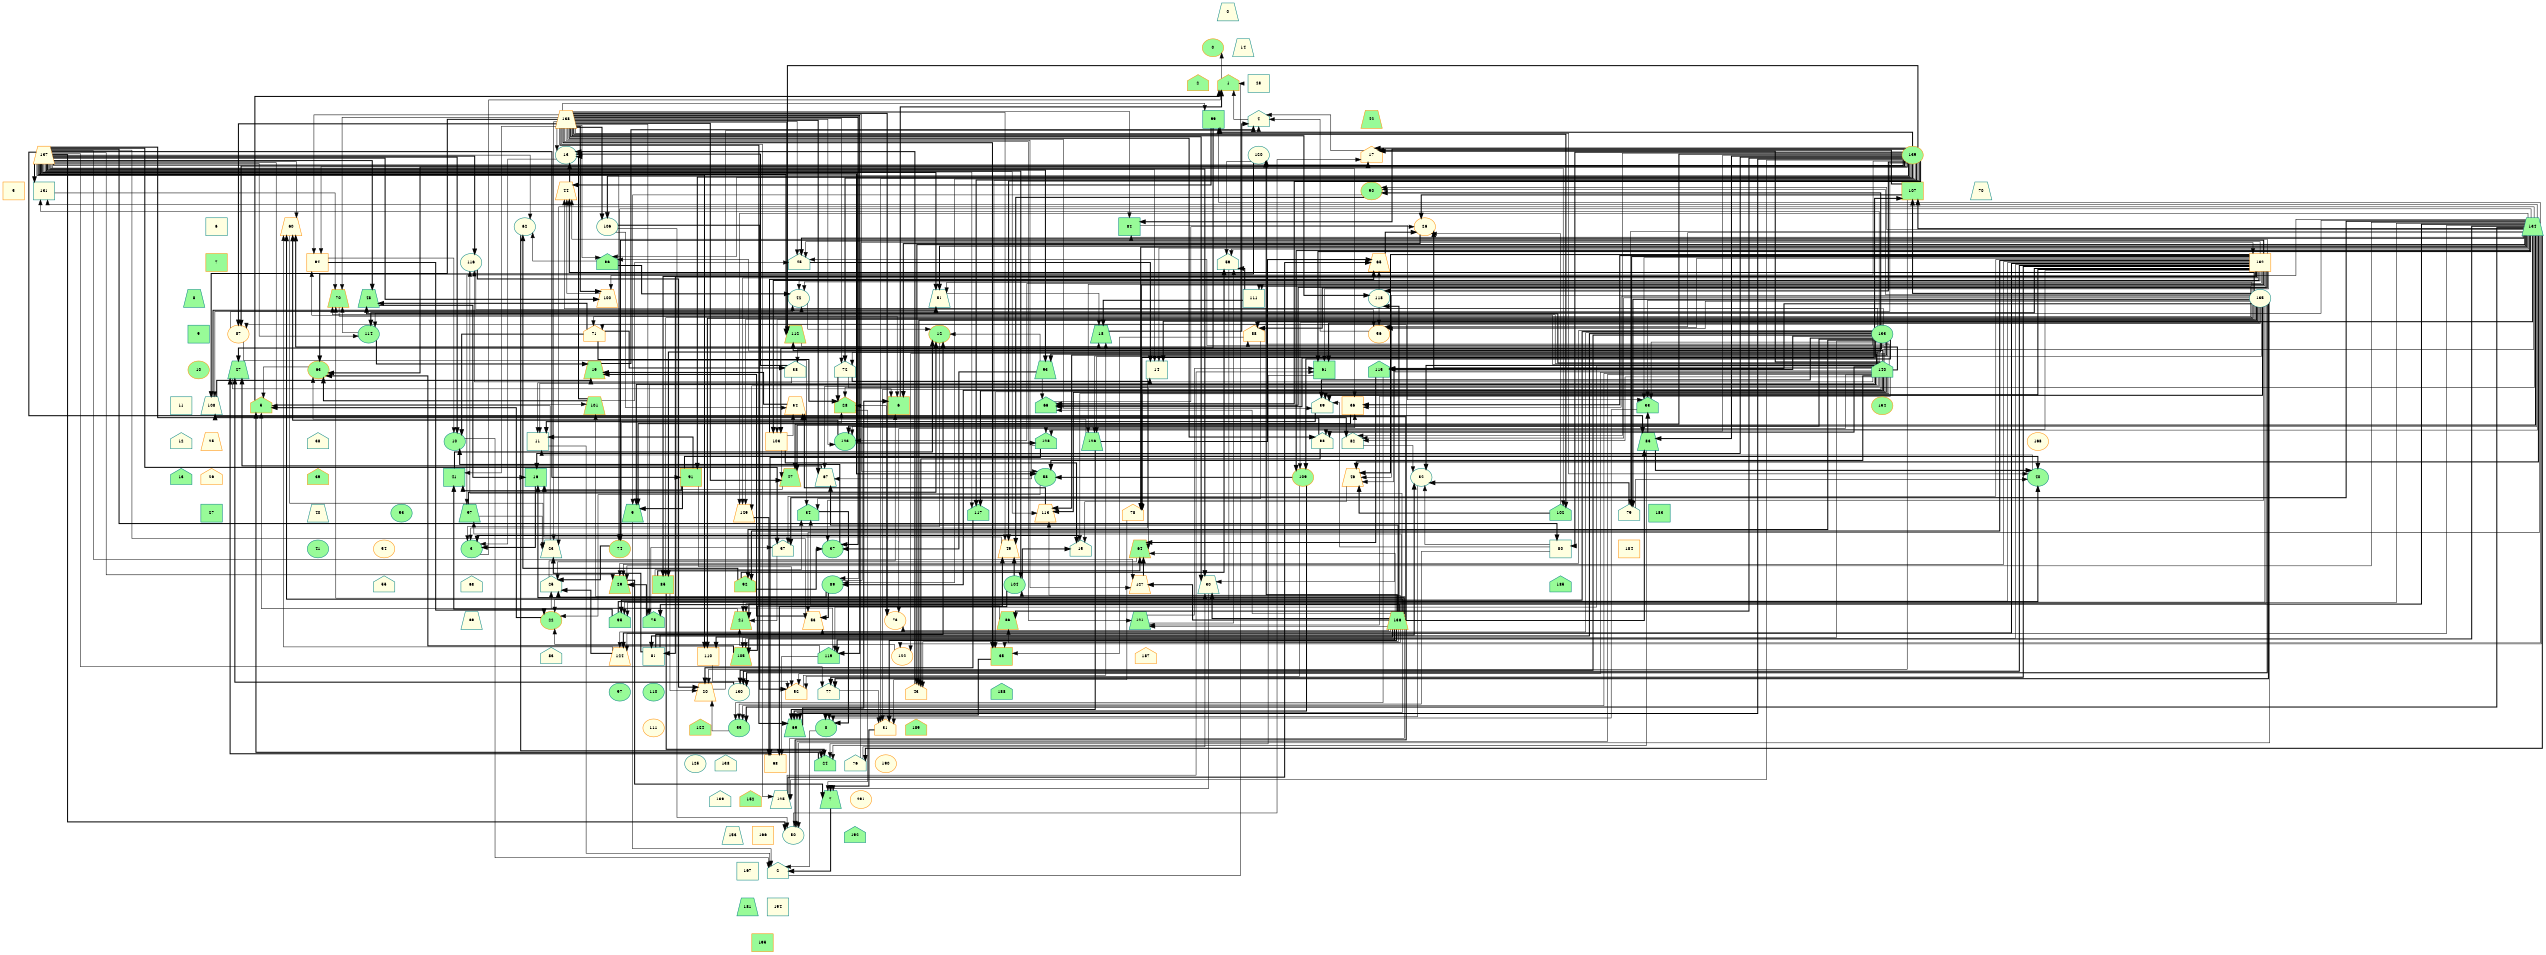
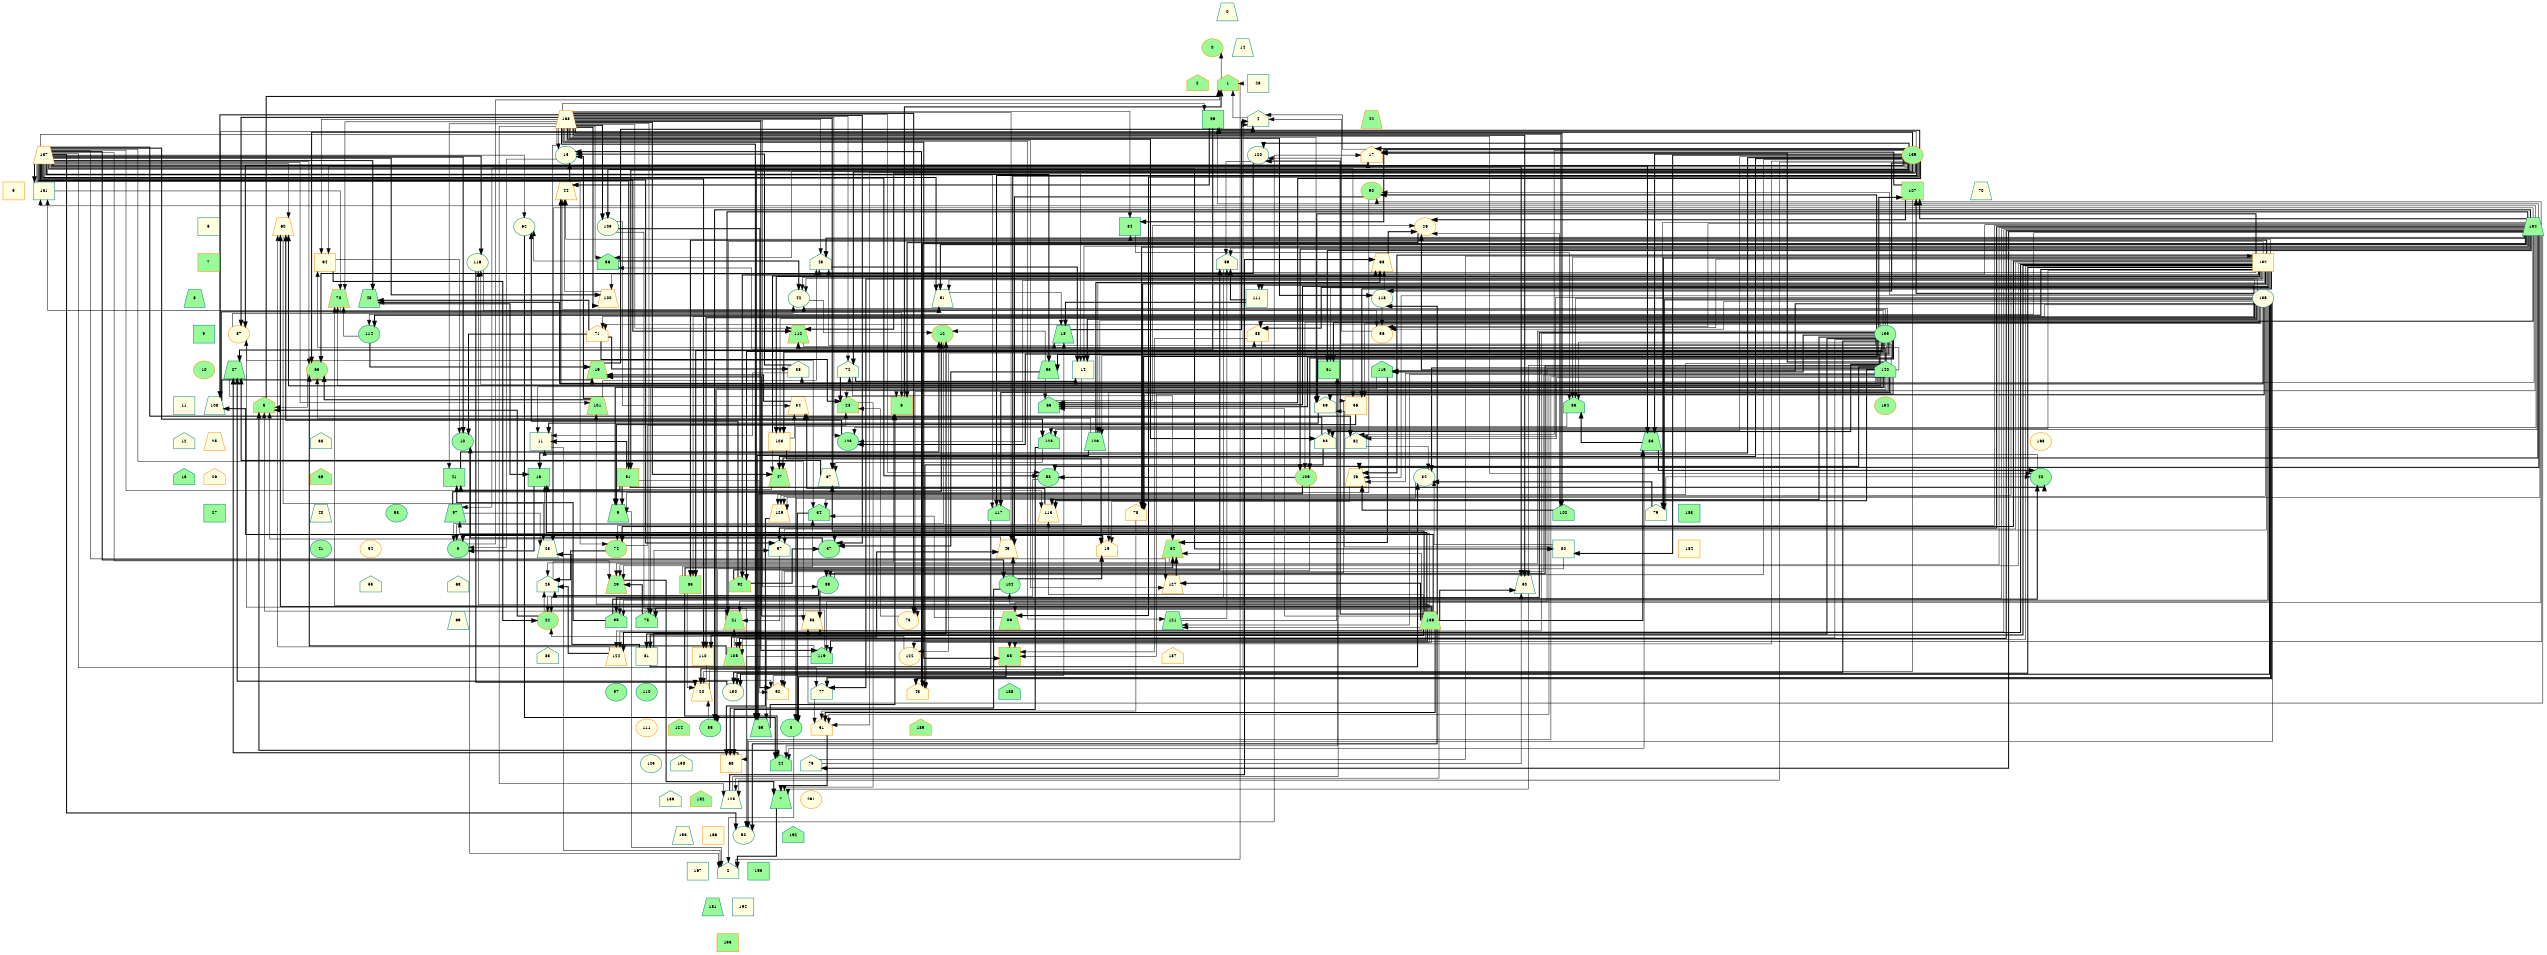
edge "137" -> "114": now "137" -> "63"
node "15": color teal -> darkorange
node "185": removed
node "190": removed
node "193": added
